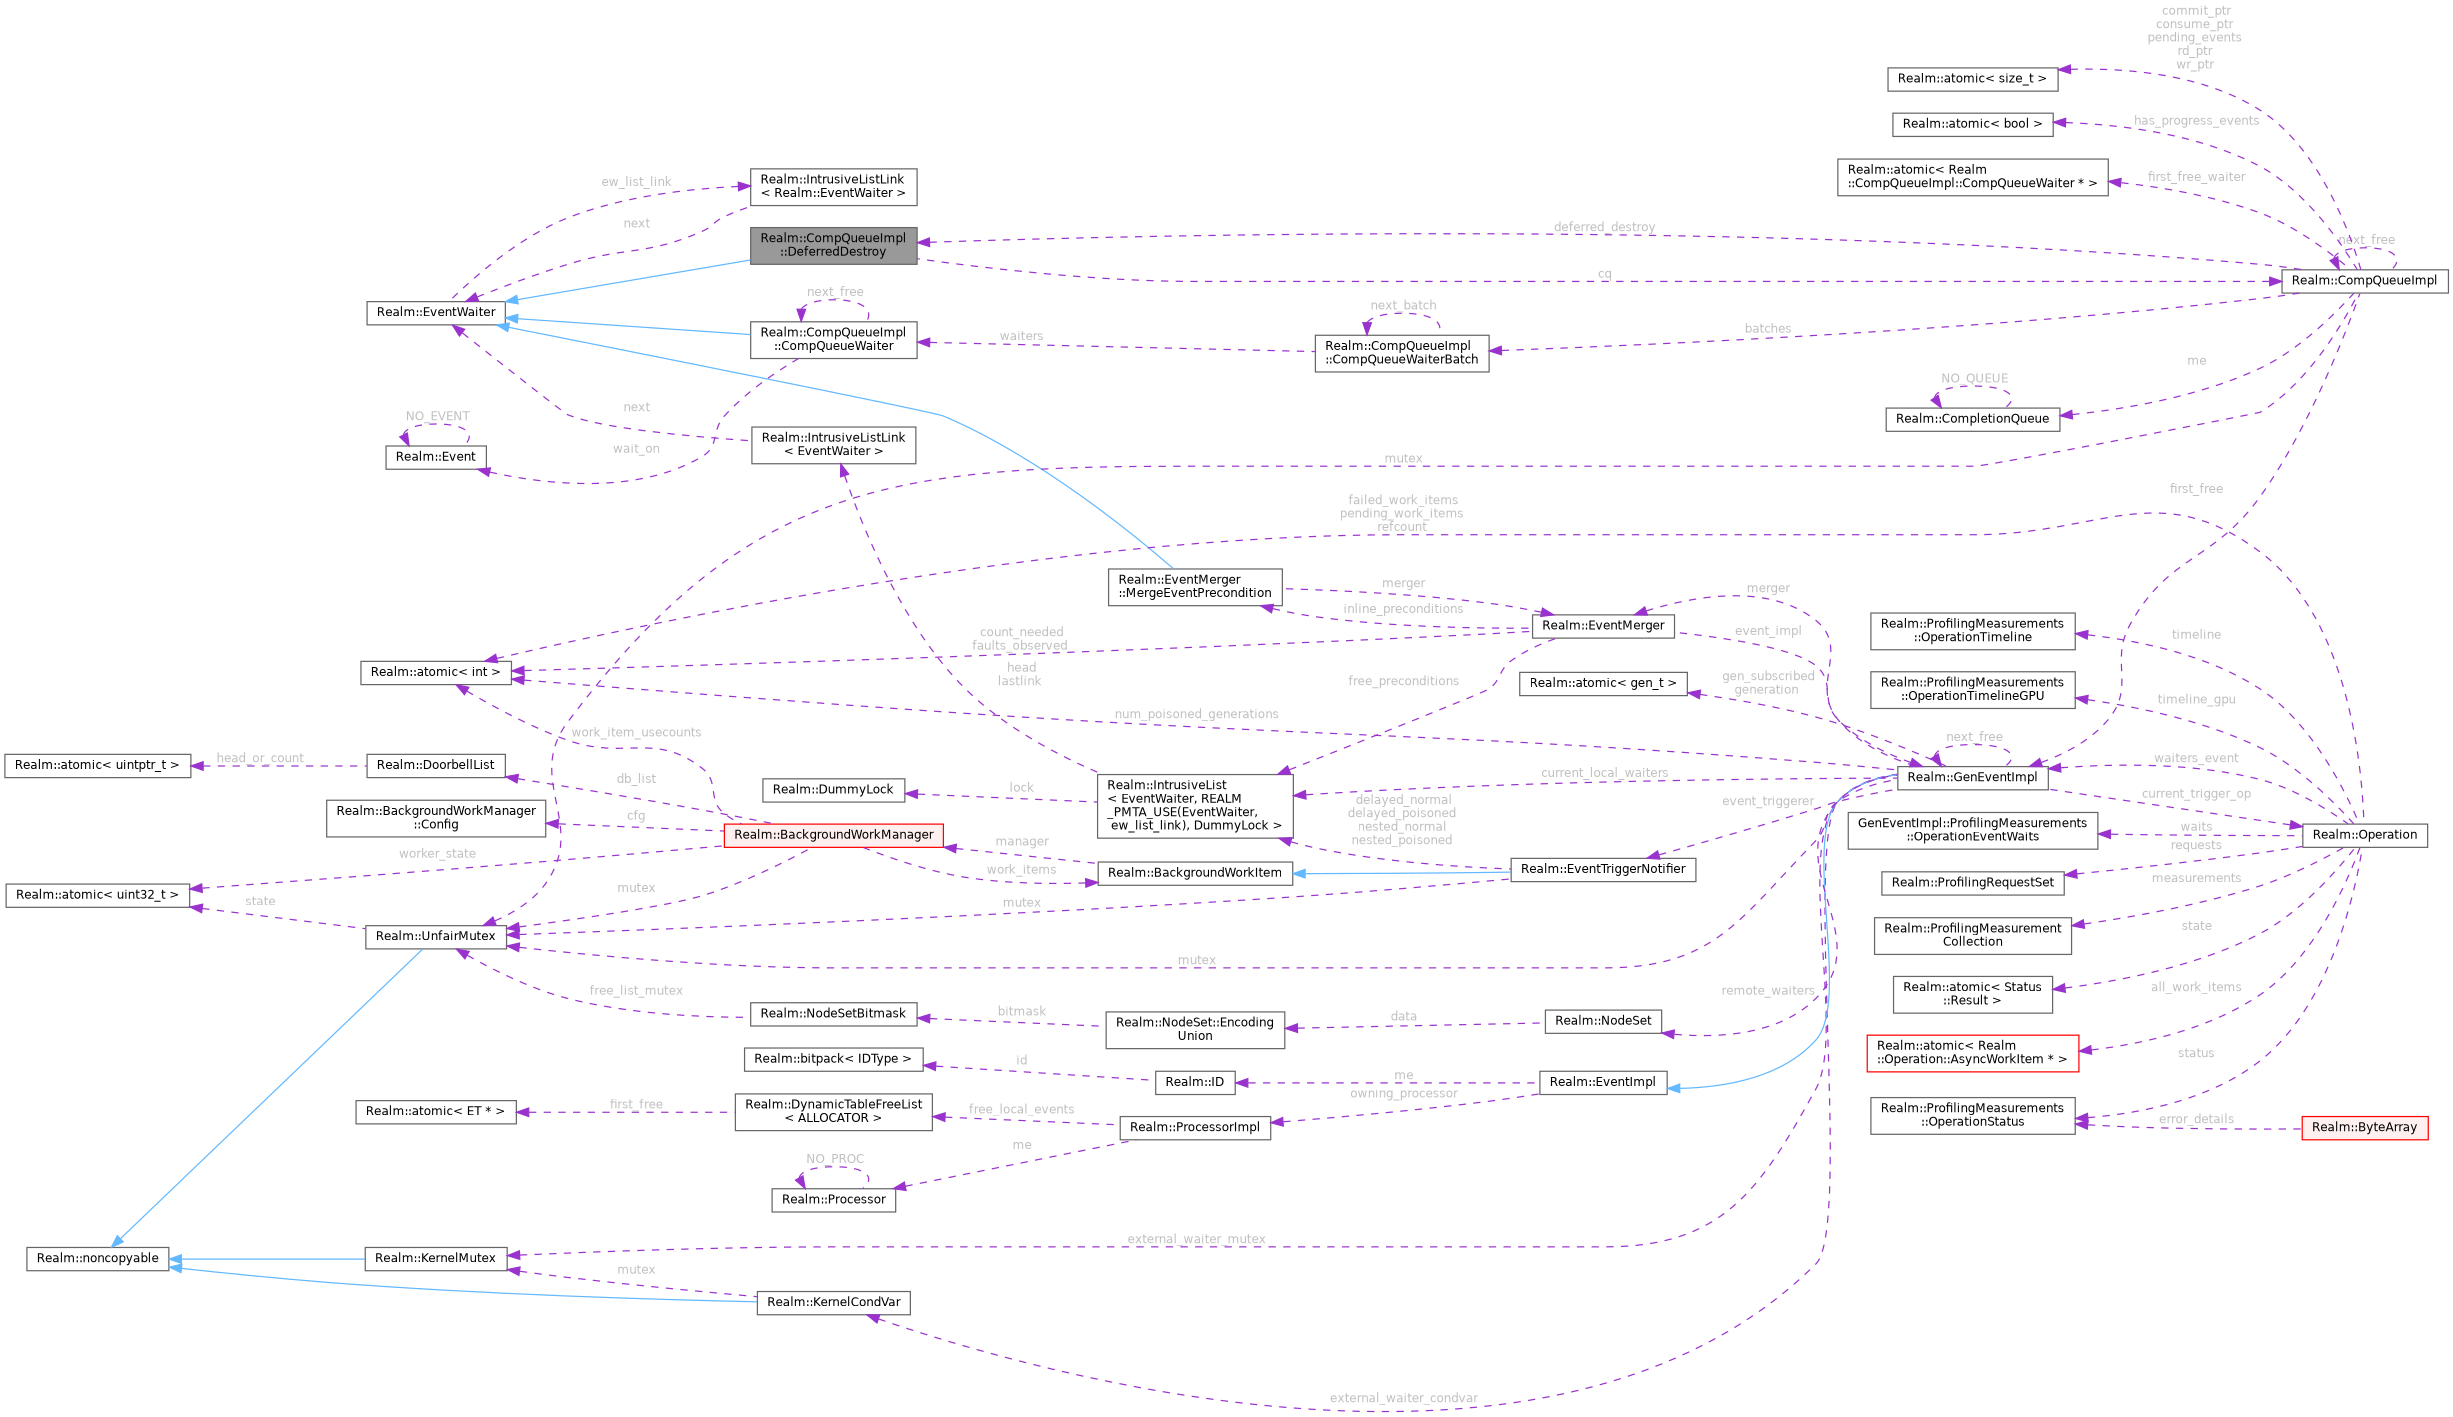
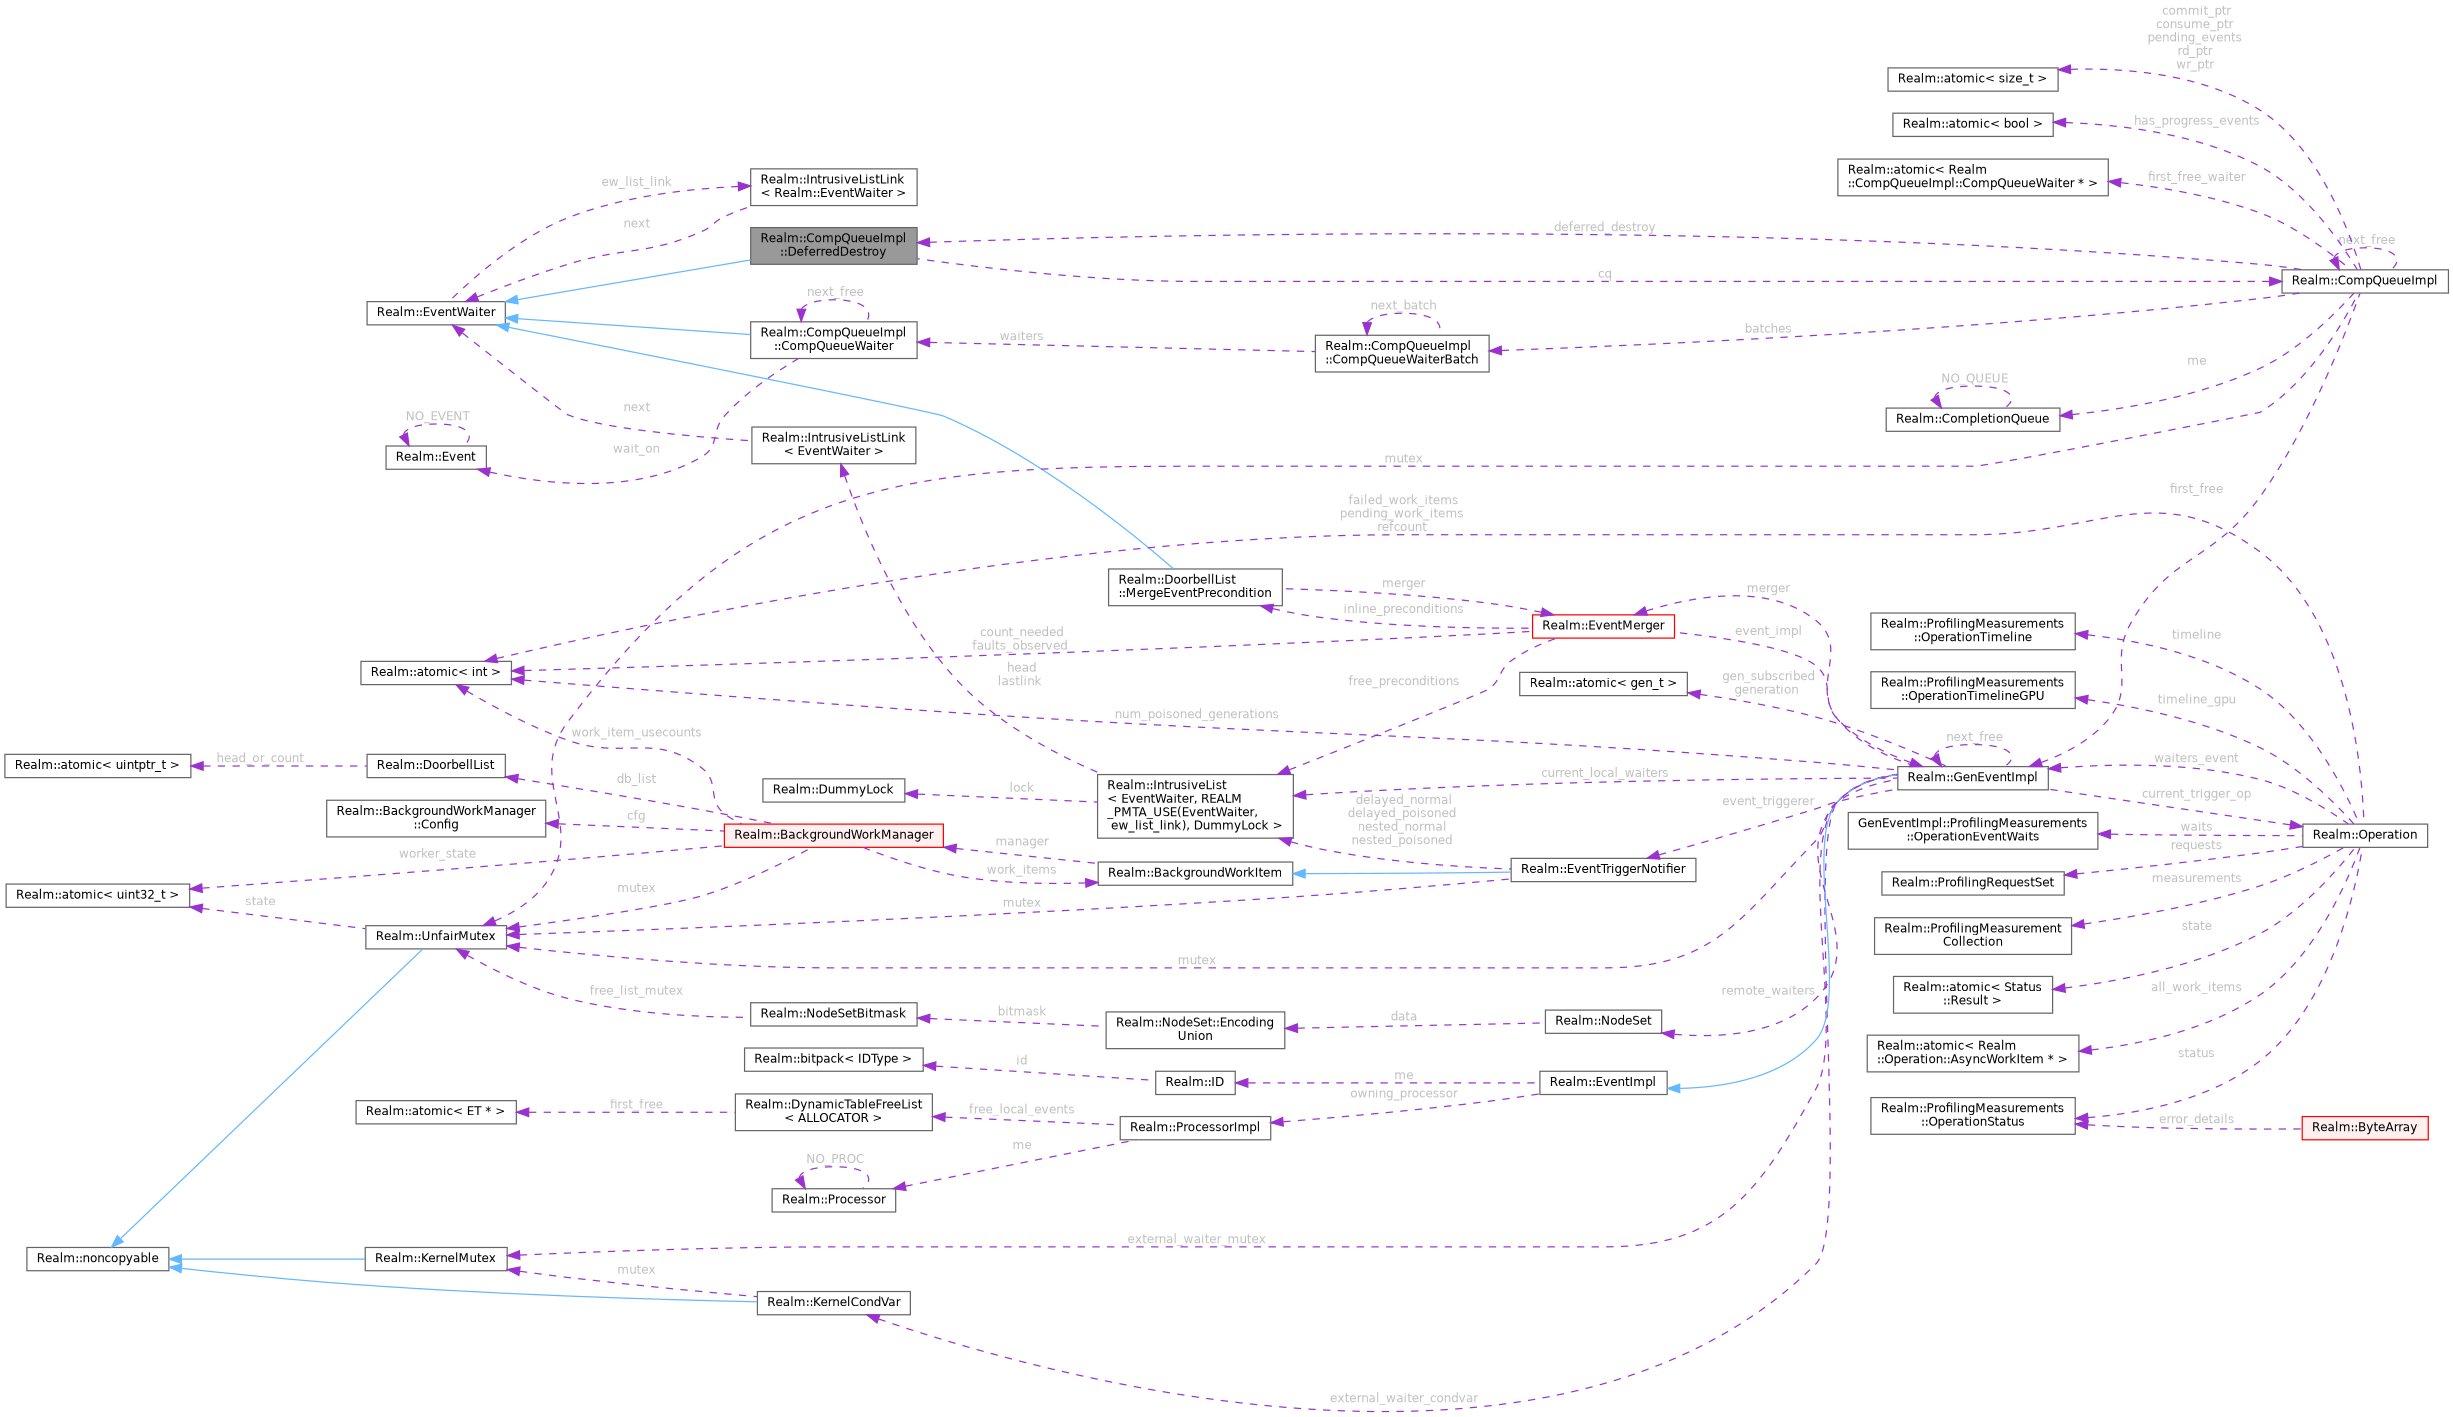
node "Realm::EventMerger ::MergeEventPrecondition": label "Realm::EventMerger ::MergeEventPrecondition" -> "Realm::DoorbellList ::MergeEventPrecondition"
node "Realm::EventMerger": color gray40 -> red
node "Realm::atomic< Realm ::Operation::AsyncWorkItem * >": color red -> gray40
